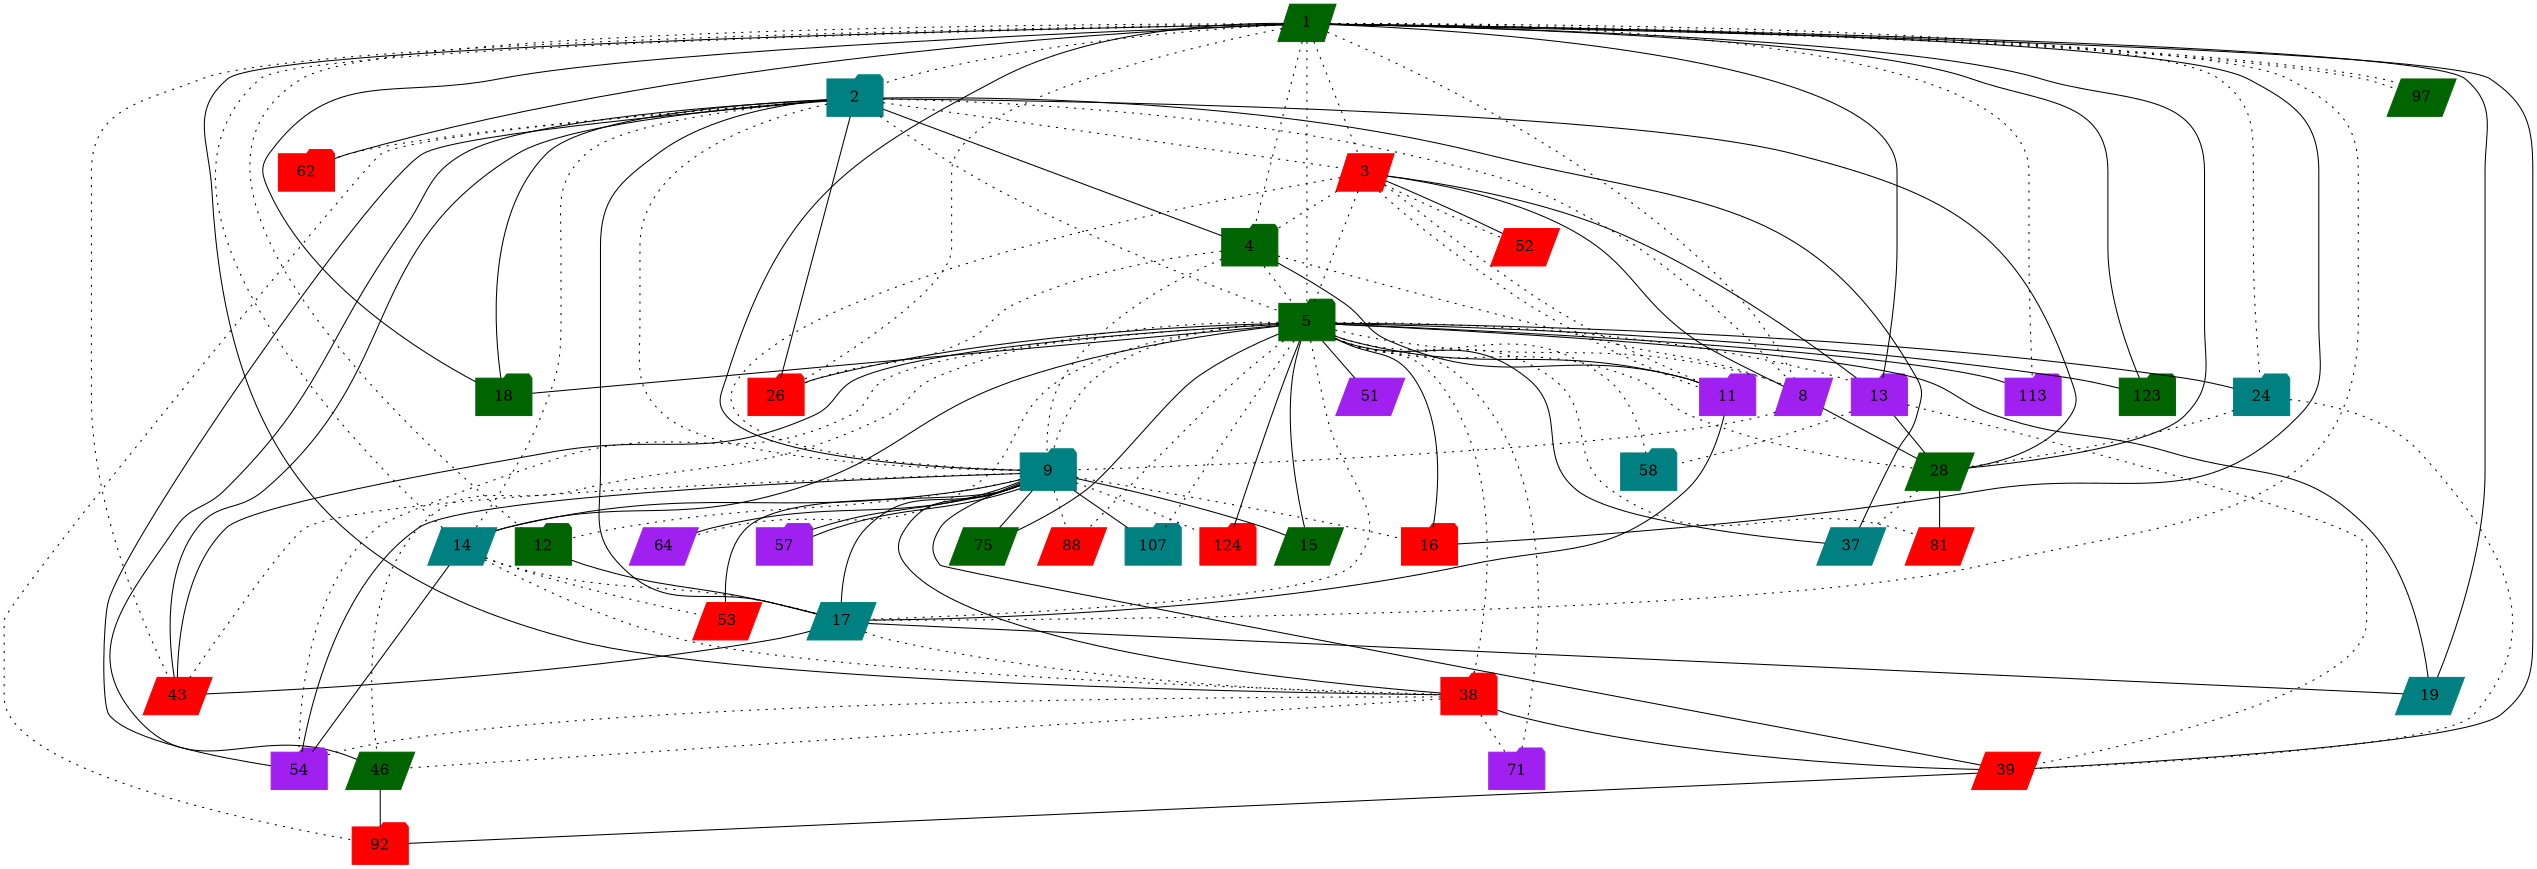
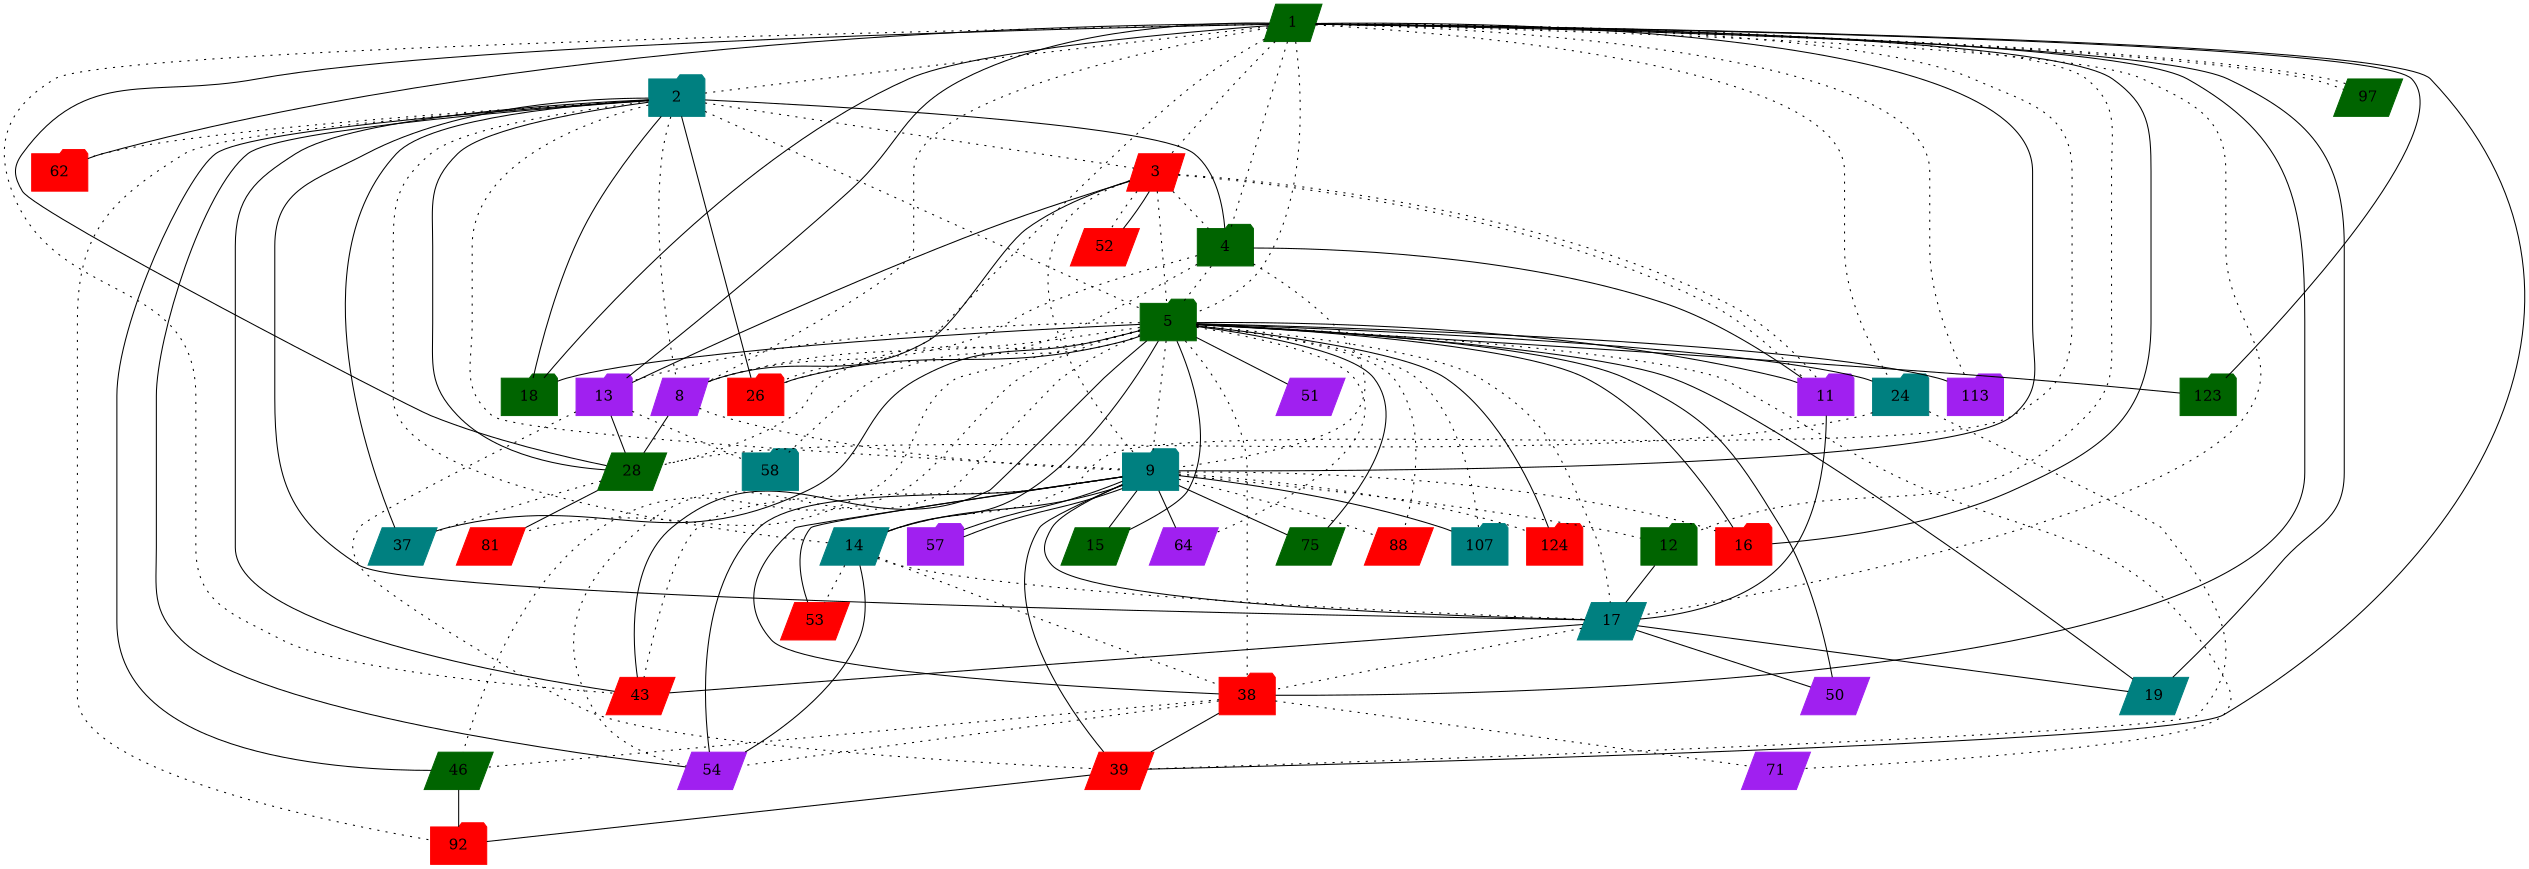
node "50": added
node "54": shape folder -> parallelogram
node "71": shape folder -> parallelogram
